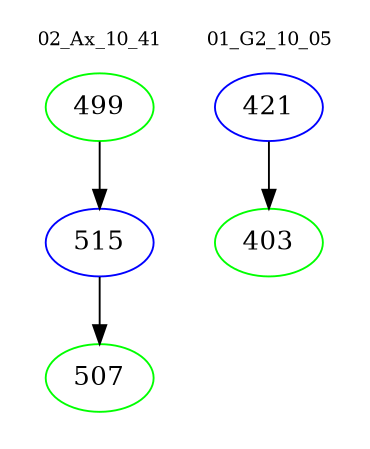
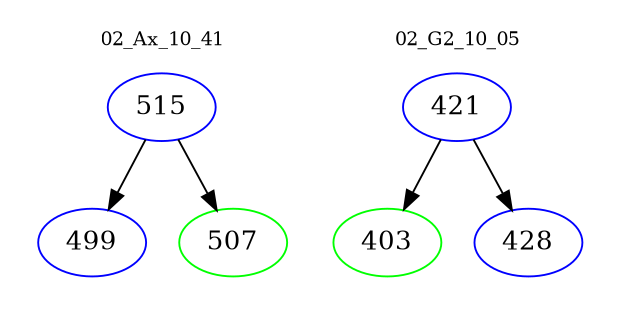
cluster "01_G2_10_05": label "01_G2_10_05" -> "02_G2_10_05"
node "499": color green -> blue
edge "499" -> "515": reversed
node "428": added
